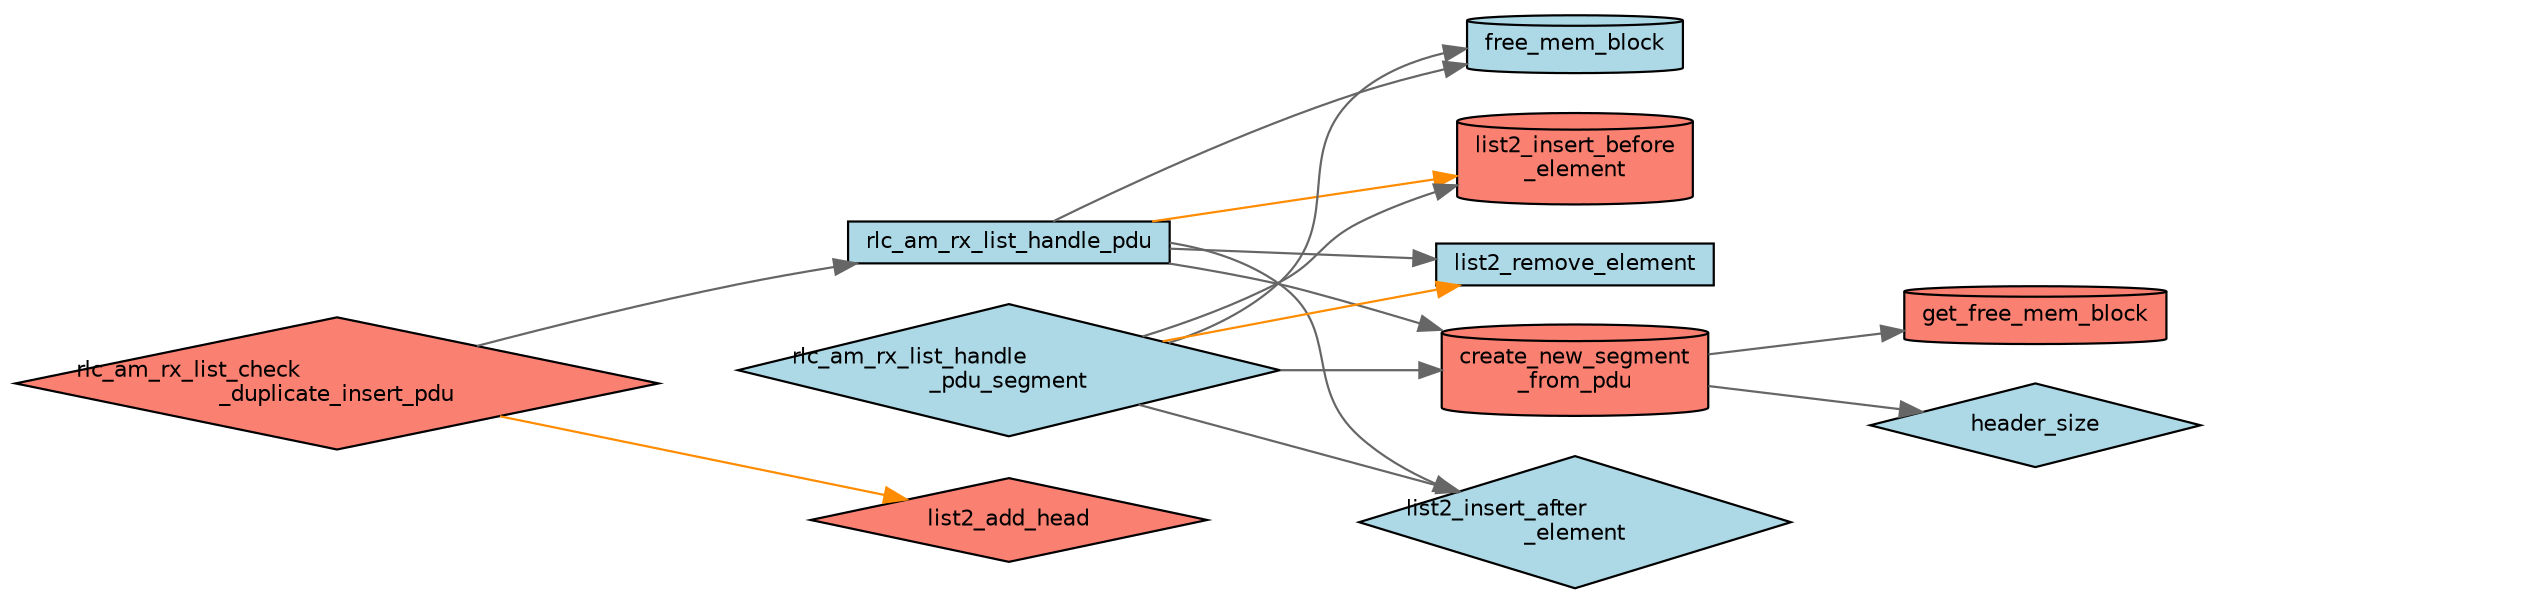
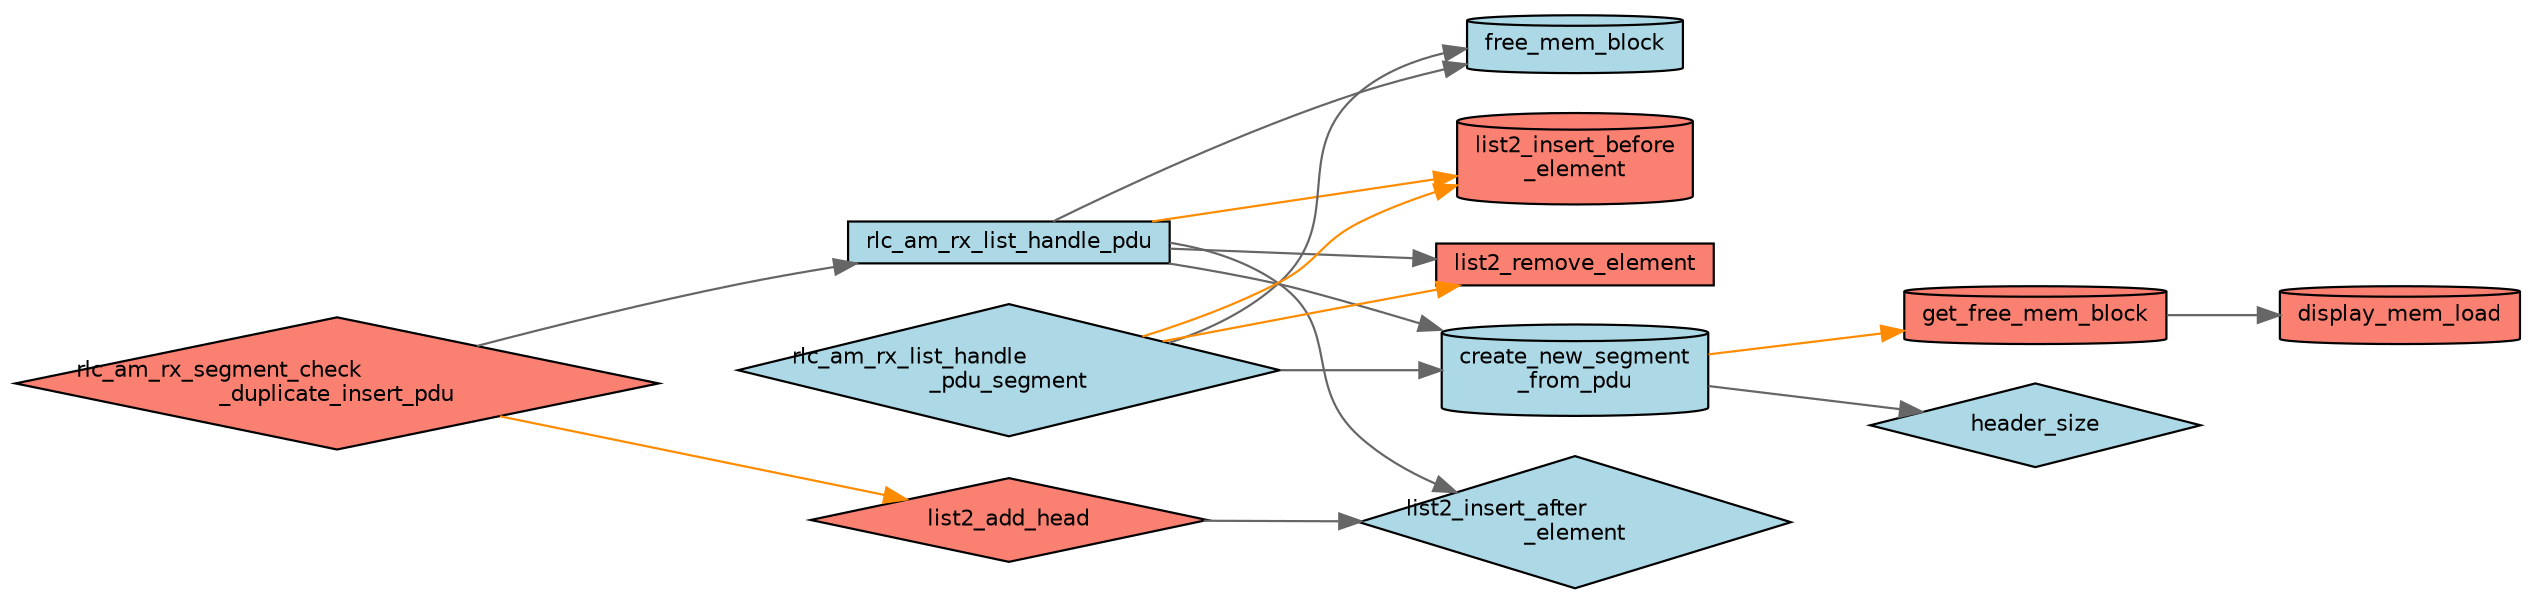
edge "rlc_am_rx_list_handle _pdu_segment" -> "list2_insert_before _element": color gray40 -> darkorange
node "list2_remove_element": fillcolor lightblue -> salmon
node "display_mem_load": added
edge "create_new_segment _from_pdu" -> "get_free_mem_block": color gray40 -> darkorange
node "create_new_segment _from_pdu": fillcolor salmon -> lightblue
node "rlc_am_rx_list_check _duplicate_insert_pdu": label "rlc_am_rx_list_check _duplicate_insert_pdu" -> "rlc_am_rx_segment_check _duplicate_insert_pdu"
edge "rlc_am_rx_list_handle _pdu_segment" -> "list2_insert_after _element": now "list2_add_head" -> "list2_insert_after _element"
